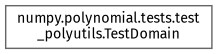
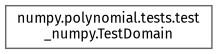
node "numpy.polynomial.tests.test _polyutils.TestDomain": label "numpy.polynomial.tests.test _polyutils.TestDomain" -> "numpy.polynomial.tests.test _numpy.TestDomain"
